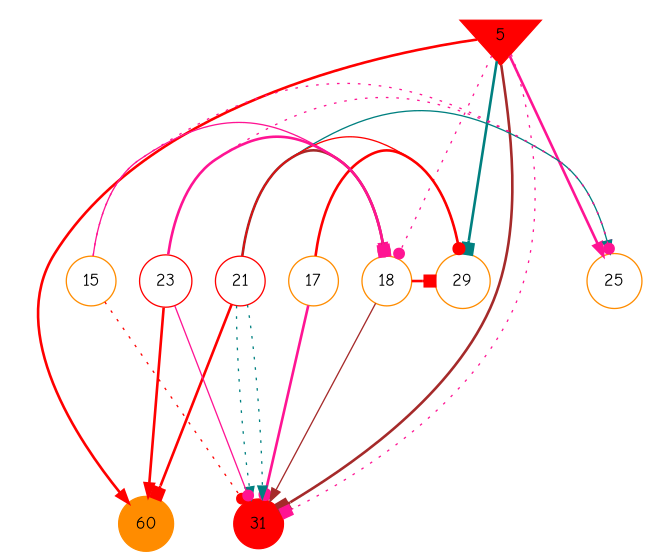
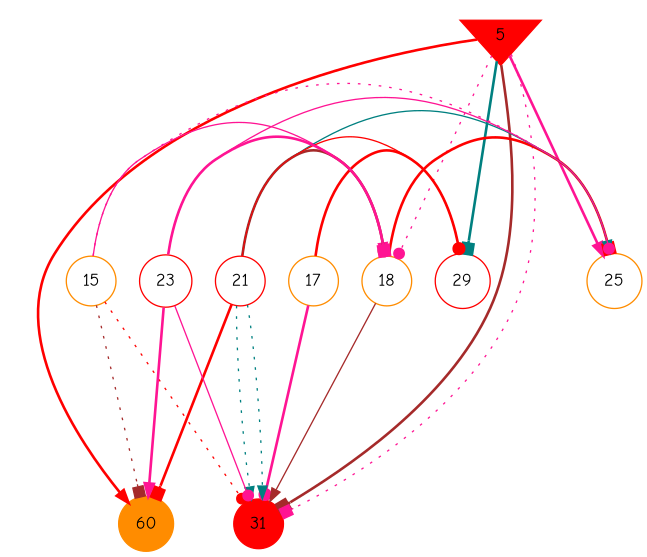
edge "15" -> "25": arrowhead normal -> dot
edge "23" -> "25": style dotted -> solid
edge "18" -> "29": now "18" -> "25"
node "29": color darkorange -> red
edge "15" -> "60": added
edge "23" -> "60": color red -> deeppink
